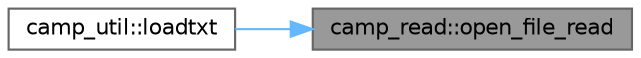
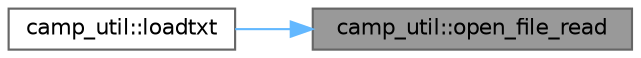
node "camp_read::open_file_read": label "camp_read::open_file_read" -> "camp_util::open_file_read"
